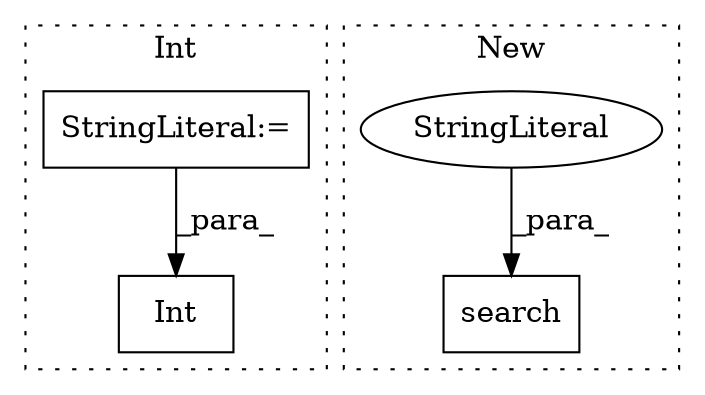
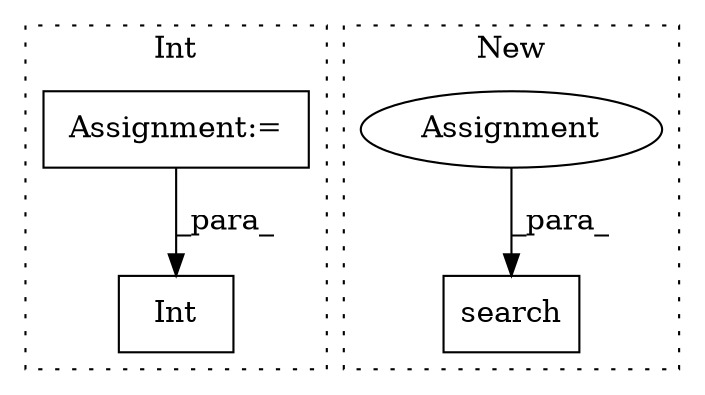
node "StringLiteral:=": label "StringLiteral:=" -> "Assignment:="
node "StringLiteral": label "StringLiteral" -> "Assignment"
